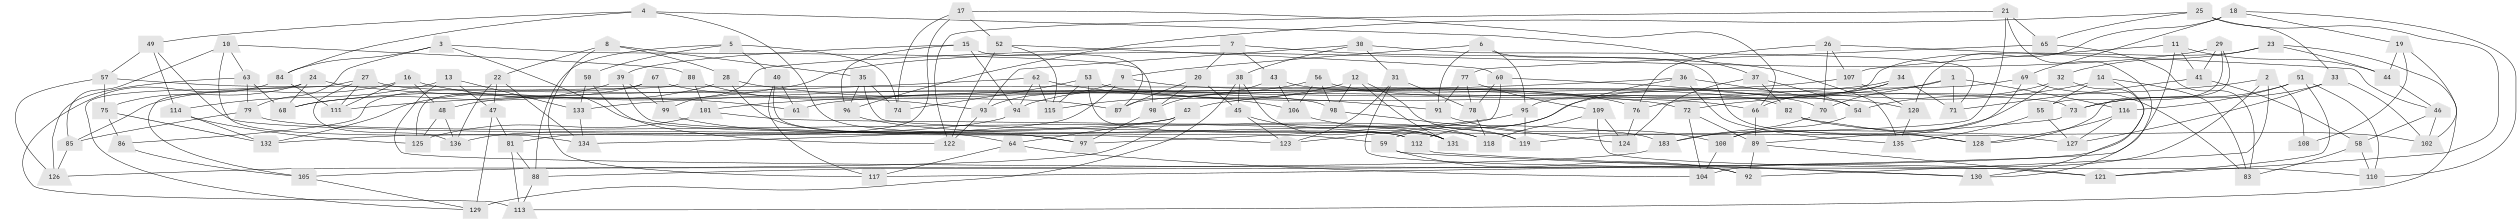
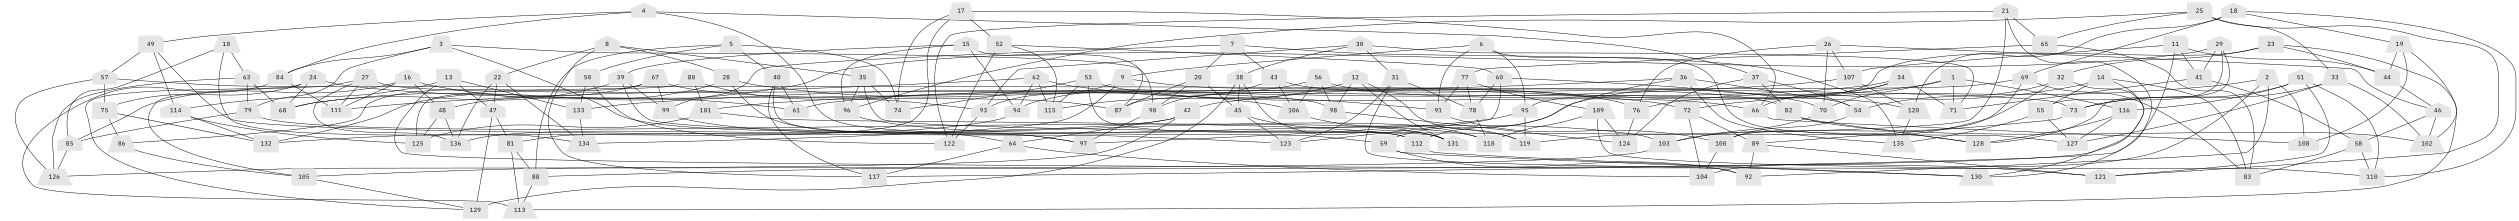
edge "10" -- "80": removed
edge "66" -- "89": now "66" -- "108"
node "183": label "183" -> "103"
